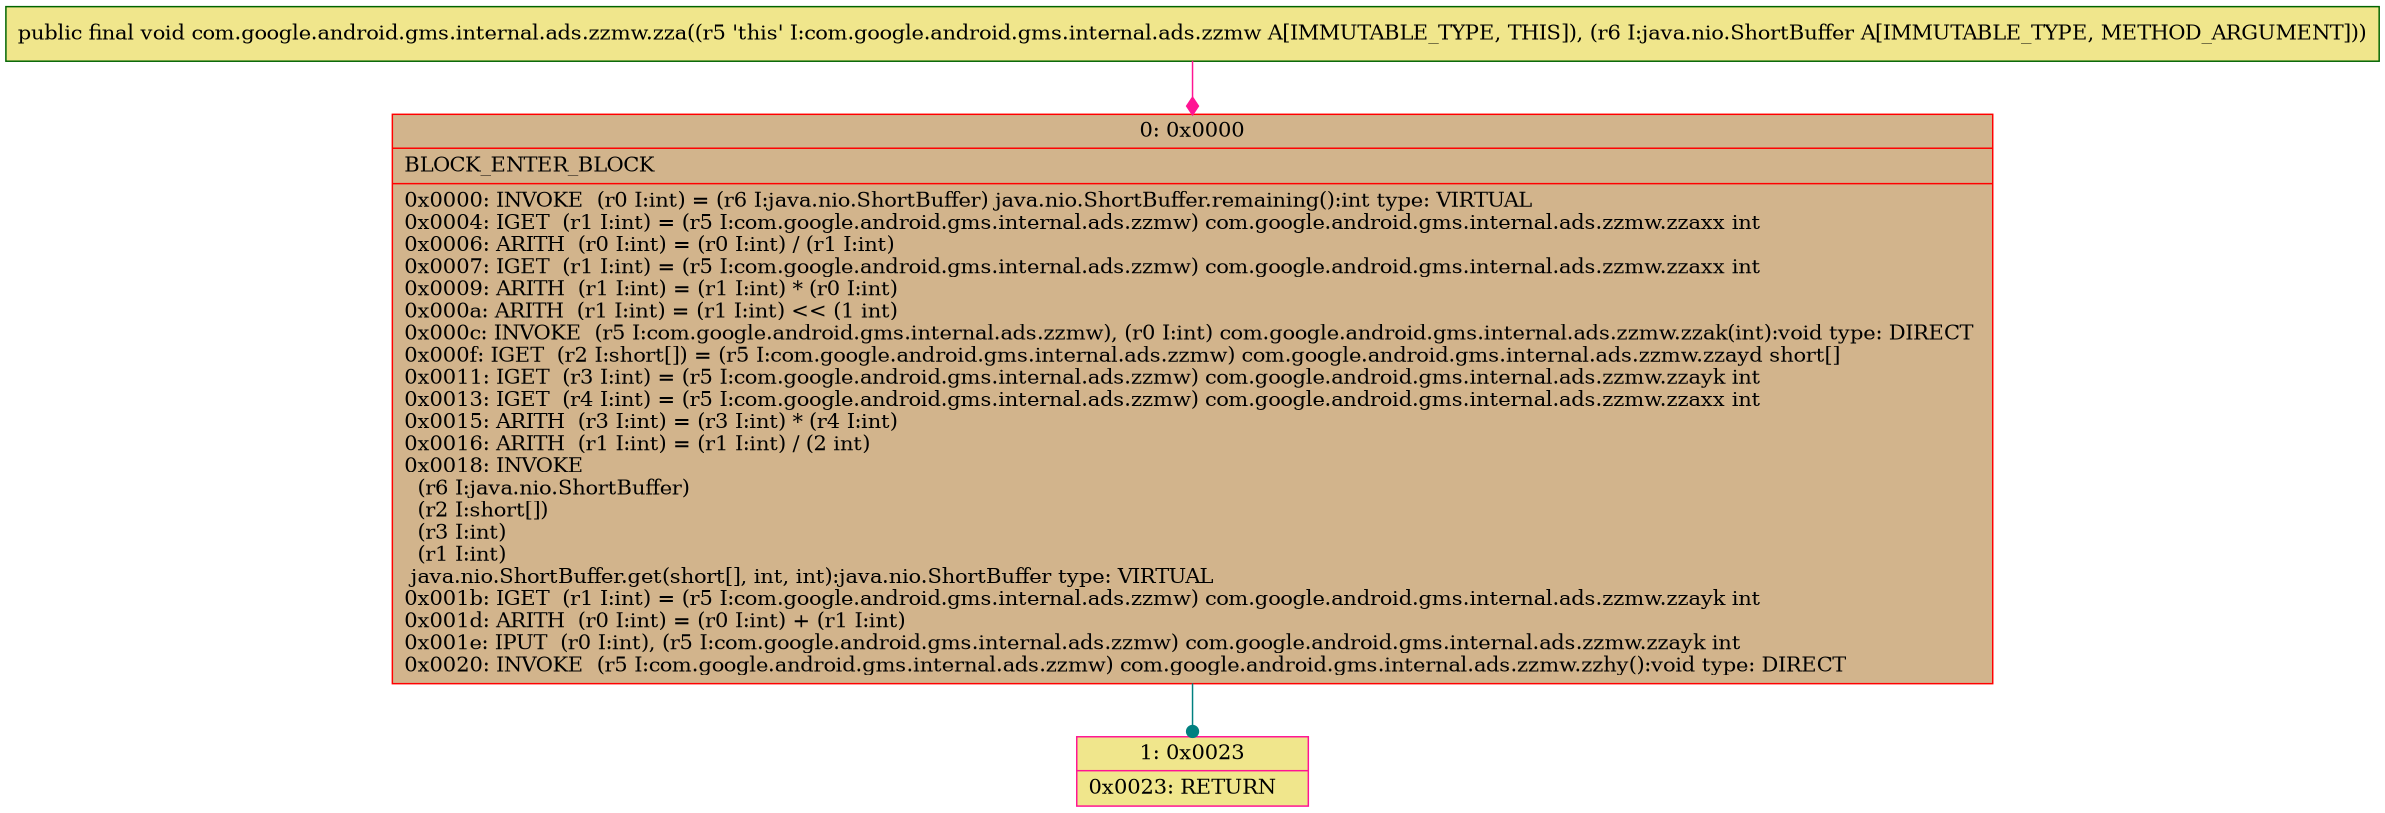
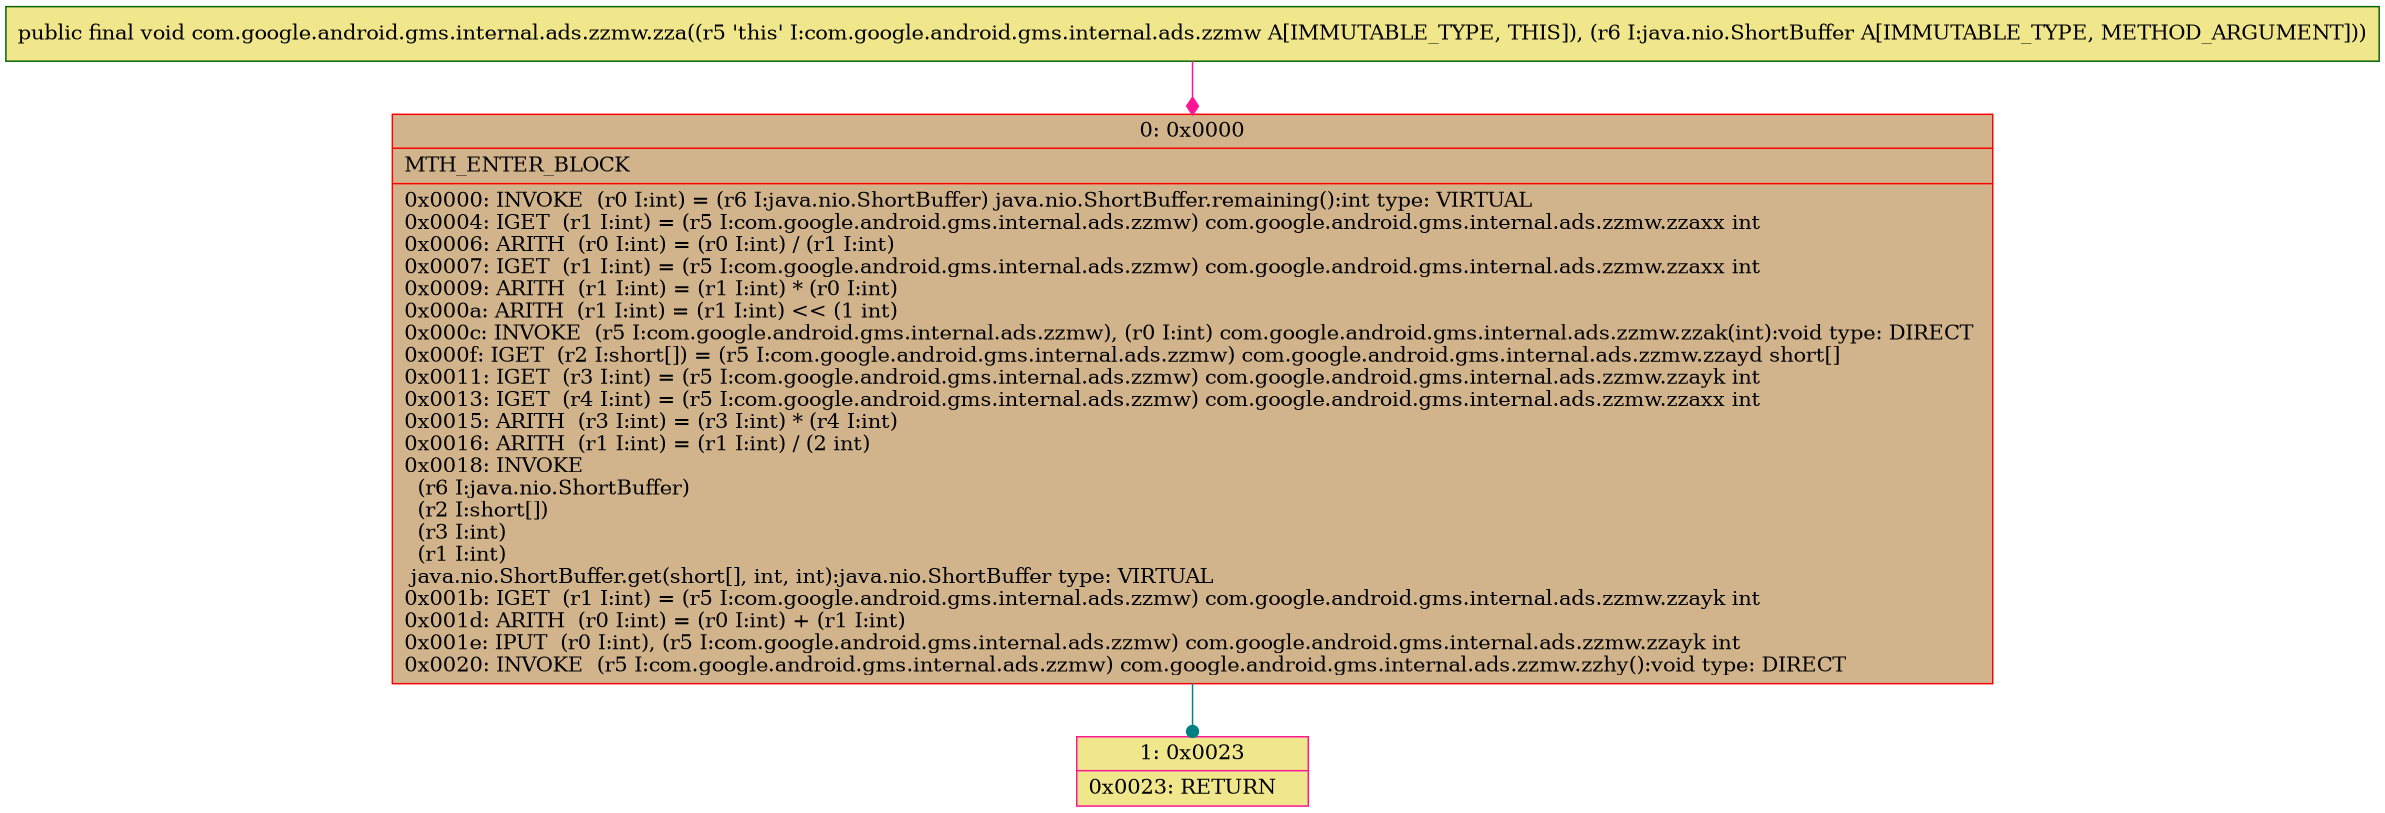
node "0: 0x0000": text "BLOCK_ENTER_BLOCK" -> "MTH_ENTER_BLOCK"
